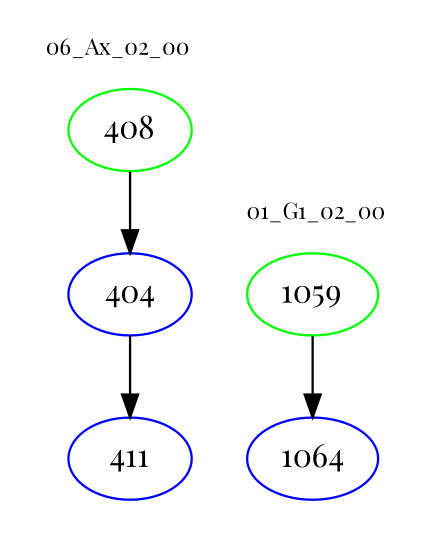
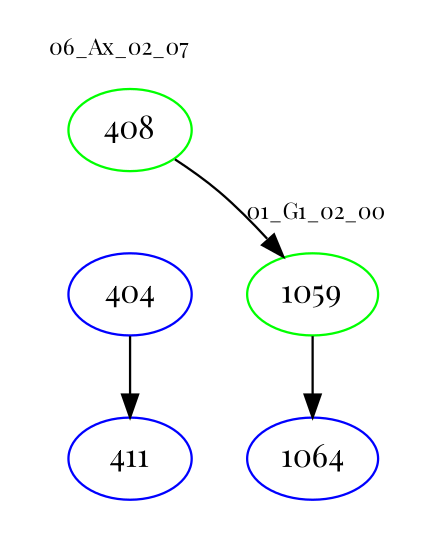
cluster "06_Ax_02_00": label "06_Ax_02_00" -> "06_Ax_02_07"
edge "408" -> "404": now "408" -> "1059"
